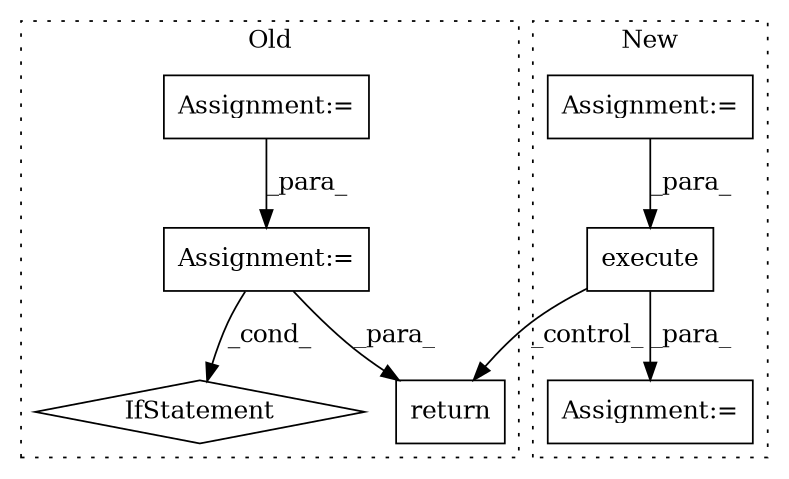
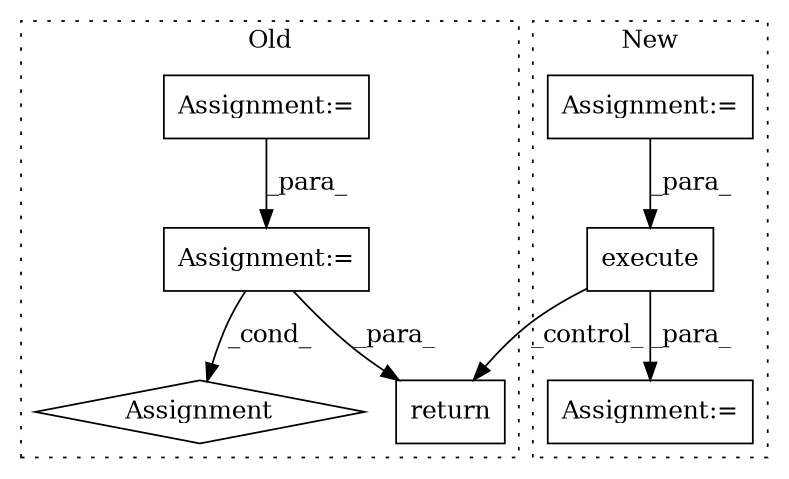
node "IfStatement": label "IfStatement" -> "Assignment"
